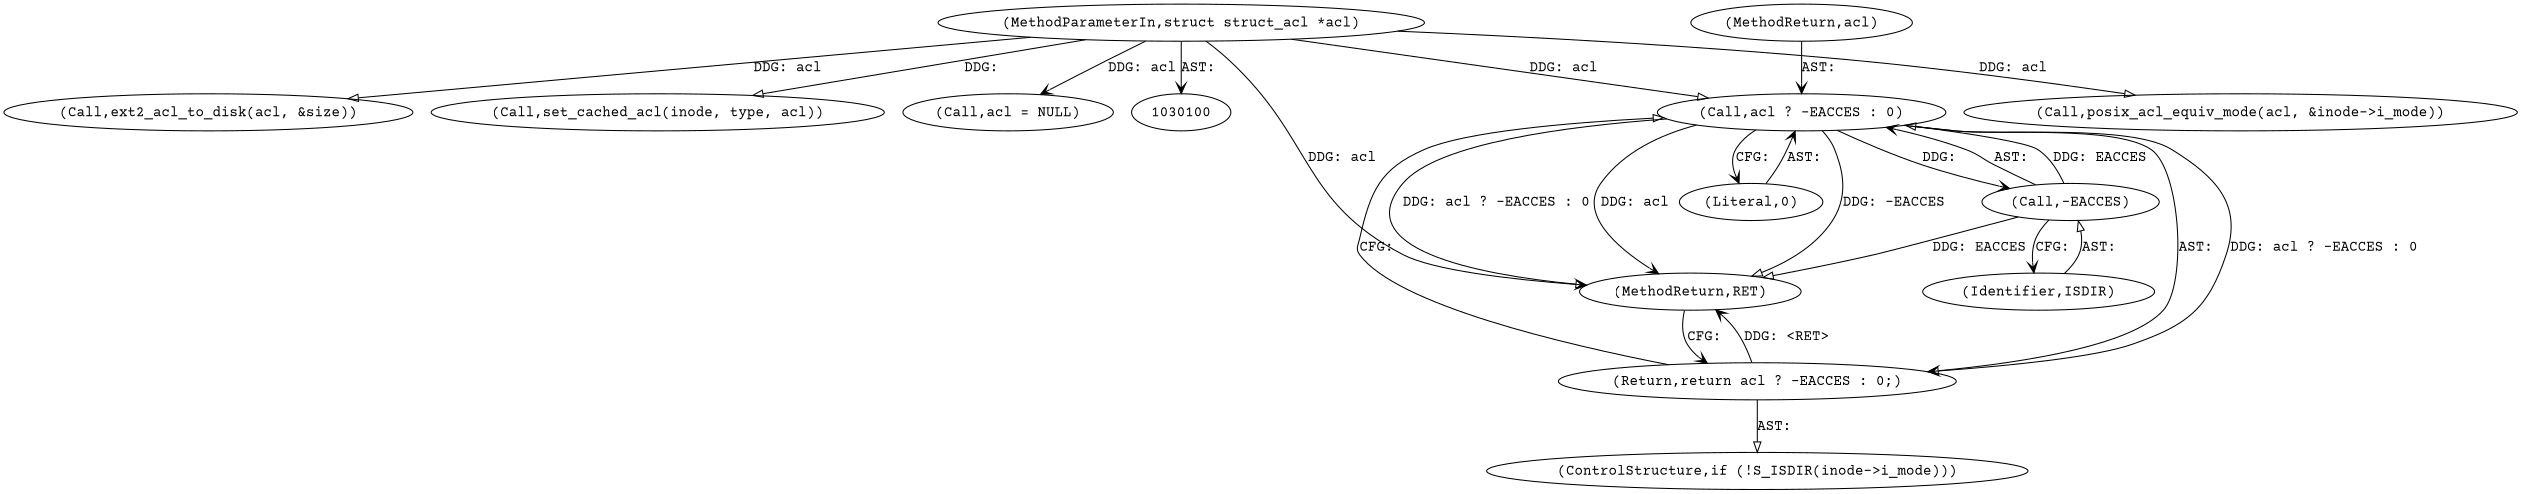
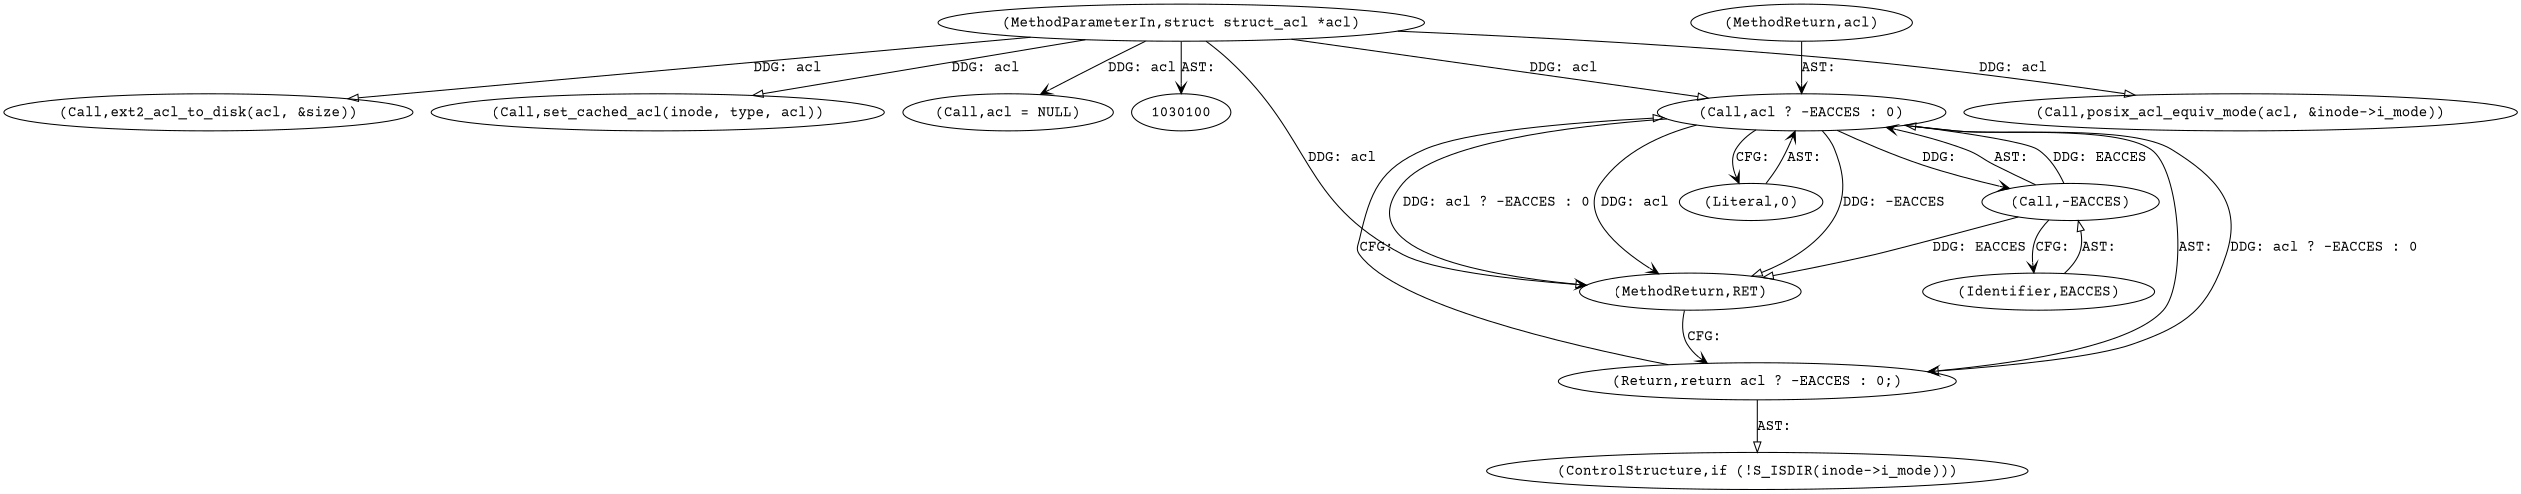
edge "(MethodParameterIn,struct struct_acl *acl)" -> "(Call,set_cached_acl(inode, type, acl))": label "DDG: " -> "DDG: acl"
node "(Identifier,ISDIR)": label "(Identifier,ISDIR)" -> "(Identifier,EACCES)"
edge "(Return,return acl ? -EACCES : 0;)" -> "(MethodReturn,RET)": removed, label "DDG: <RET>"
